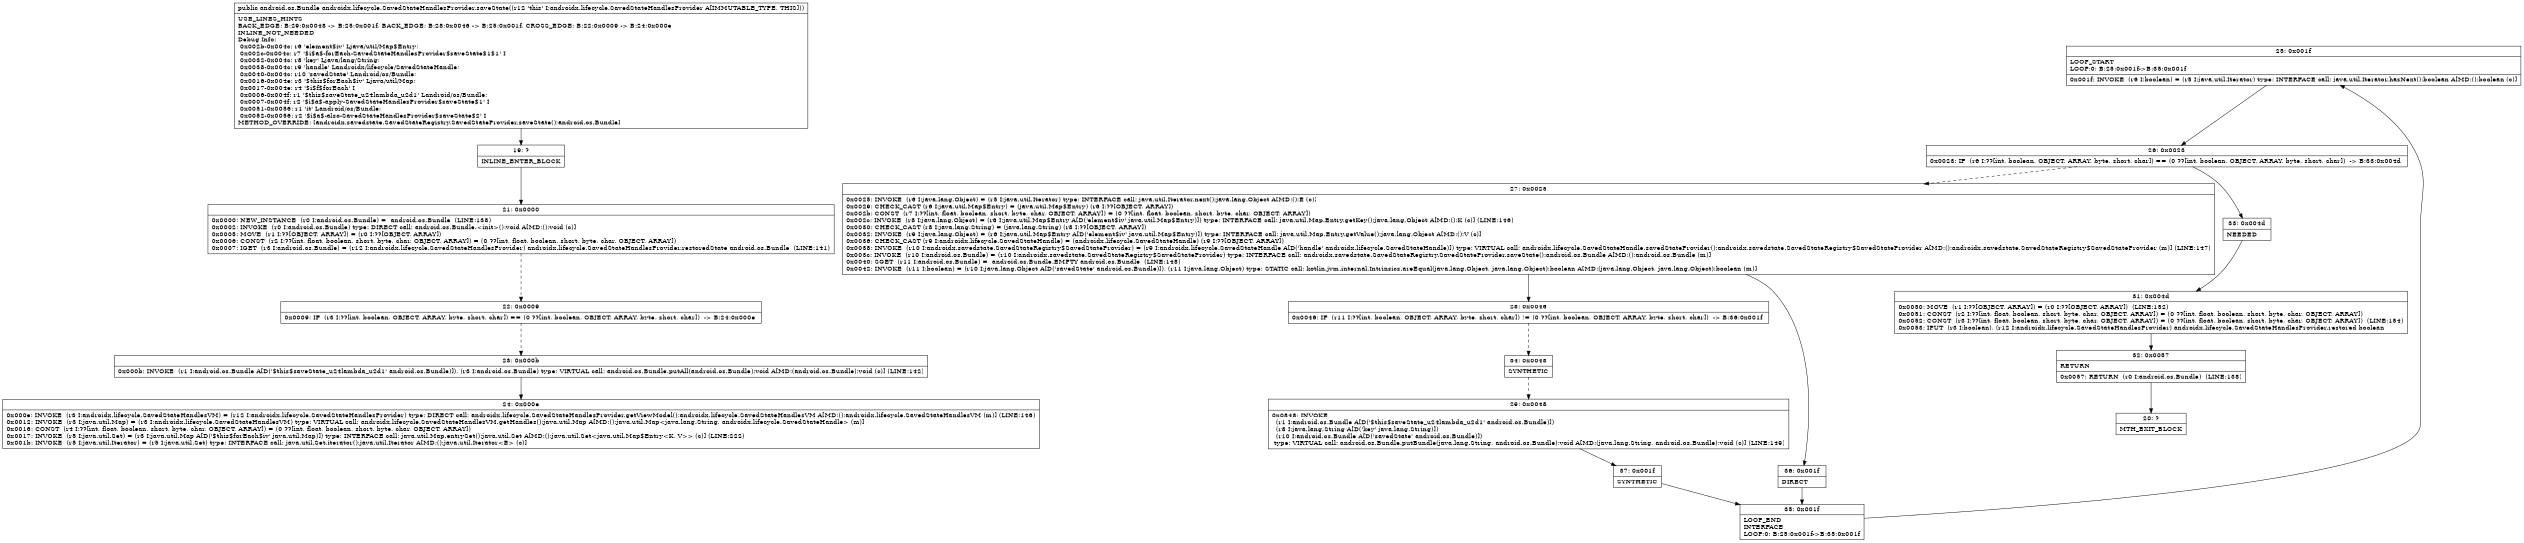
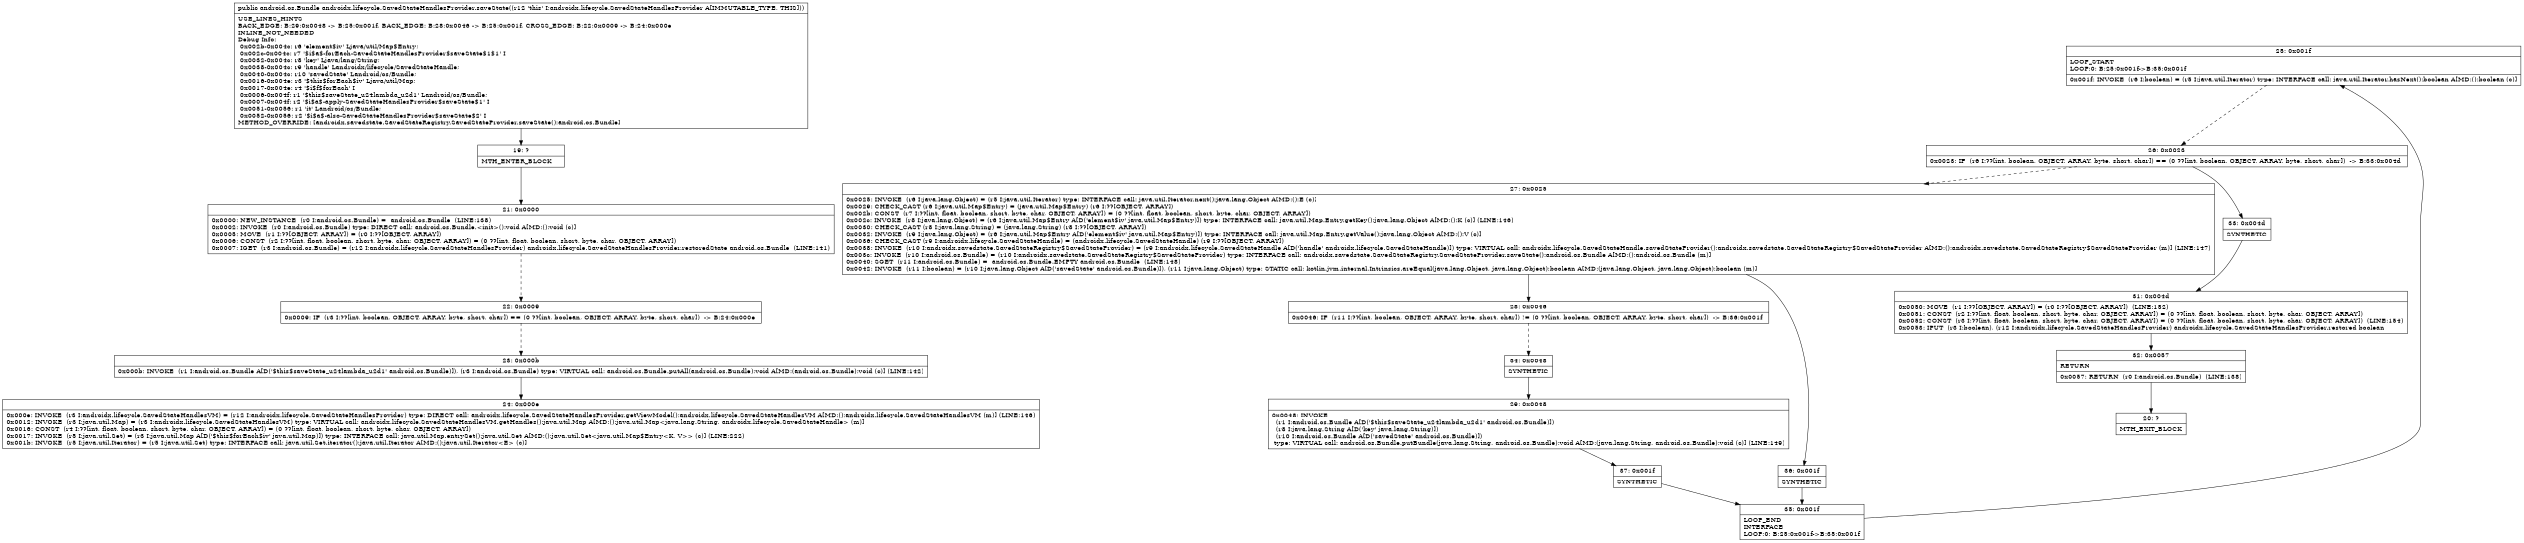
edge "25: 0x001f" -> "26: 0x0023": style solid -> dashed
node "19: ?": text "INLINE_ENTER_BLOCK" -> "MTH_ENTER_BLOCK"
node "33: 0x004d": text "NEEDED" -> "SYNTHETIC"
edge "34: 0x0048" -> "29: 0x0048": style dashed -> solid
node "29: 0x0048": text "0x0848: INVOKE" -> "0x0048: INVOKE"
node "36: 0x001f": text "DIRECT" -> "SYNTHETIC"
